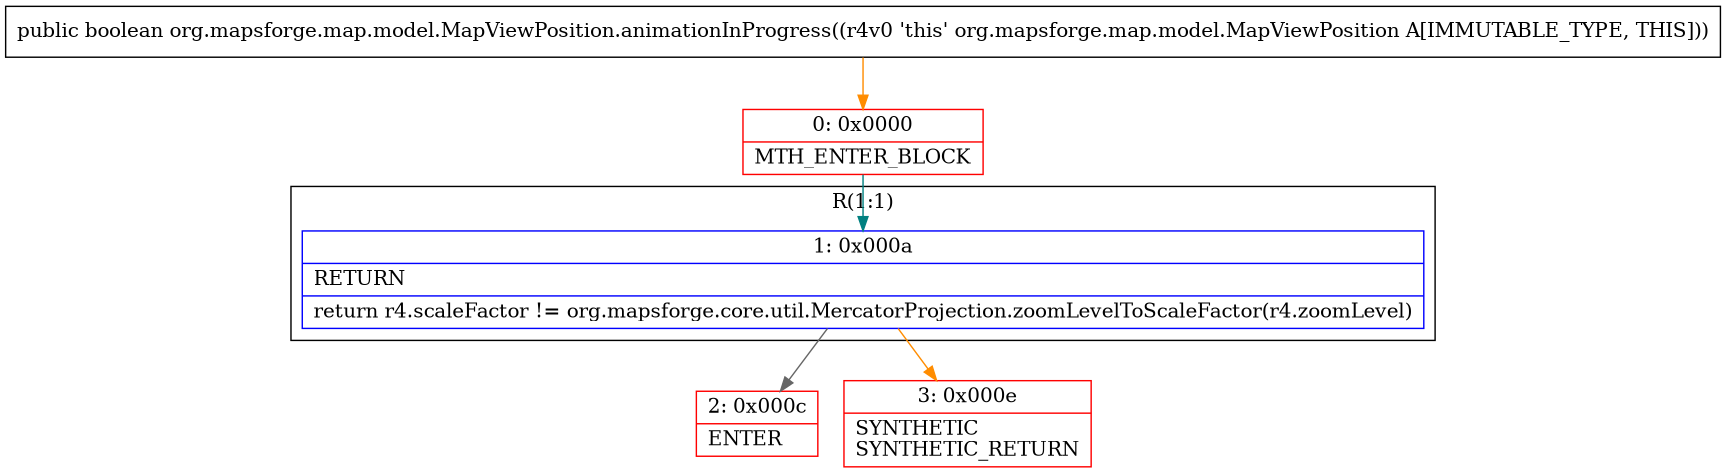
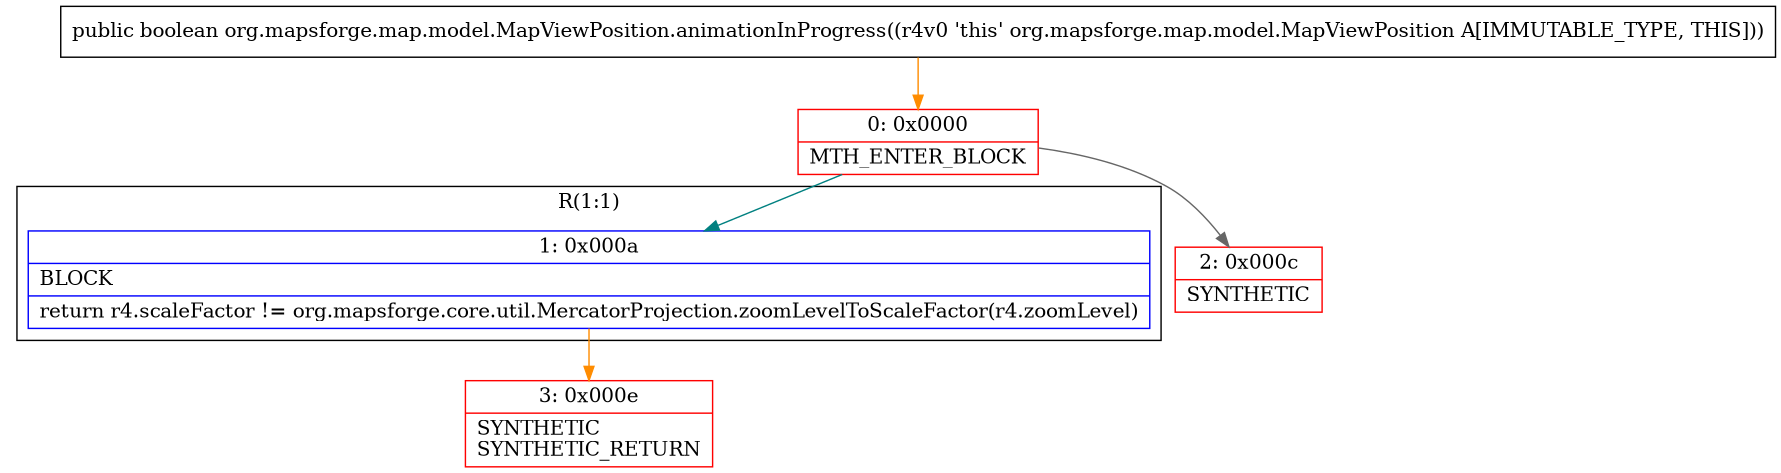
node "1: 0x000a": text "RETURN" -> "BLOCK"
edge "1: 0x000a" -> "2: 0x000c": now "0: 0x0000" -> "2: 0x000c"
node "2: 0x000c": text "ENTER" -> "SYNTHETIC"
